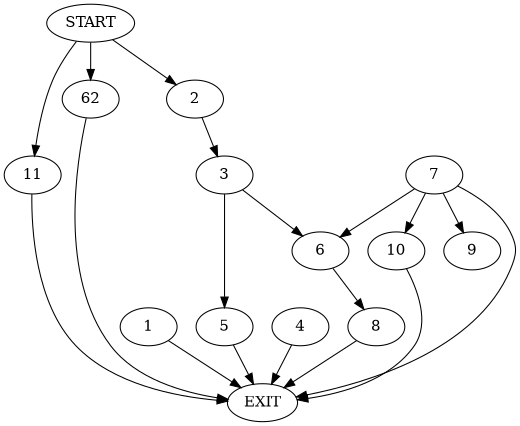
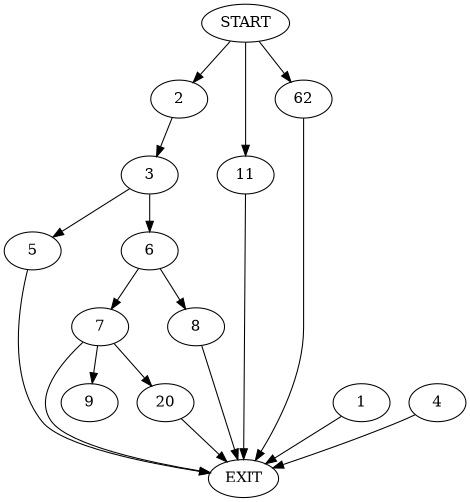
edge "7" -> "6": reversed
node "10": label "10" -> "20"
